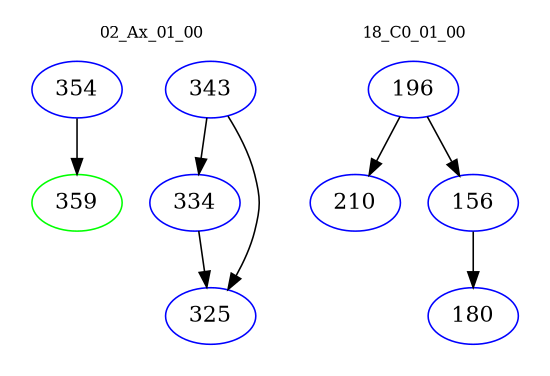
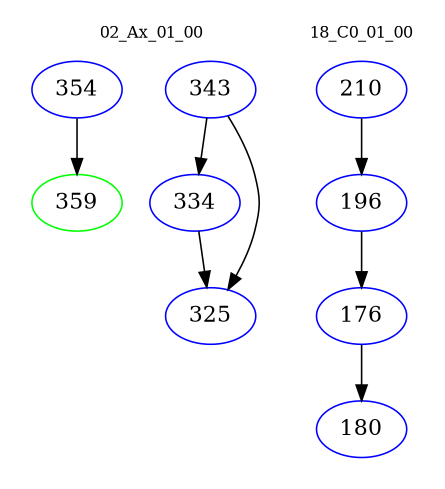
edge "196" -> "210": reversed
node "156": label "156" -> "176"
